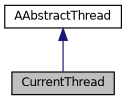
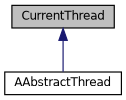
edge "CurrentThread" -> "AAbstractThread": reversed
